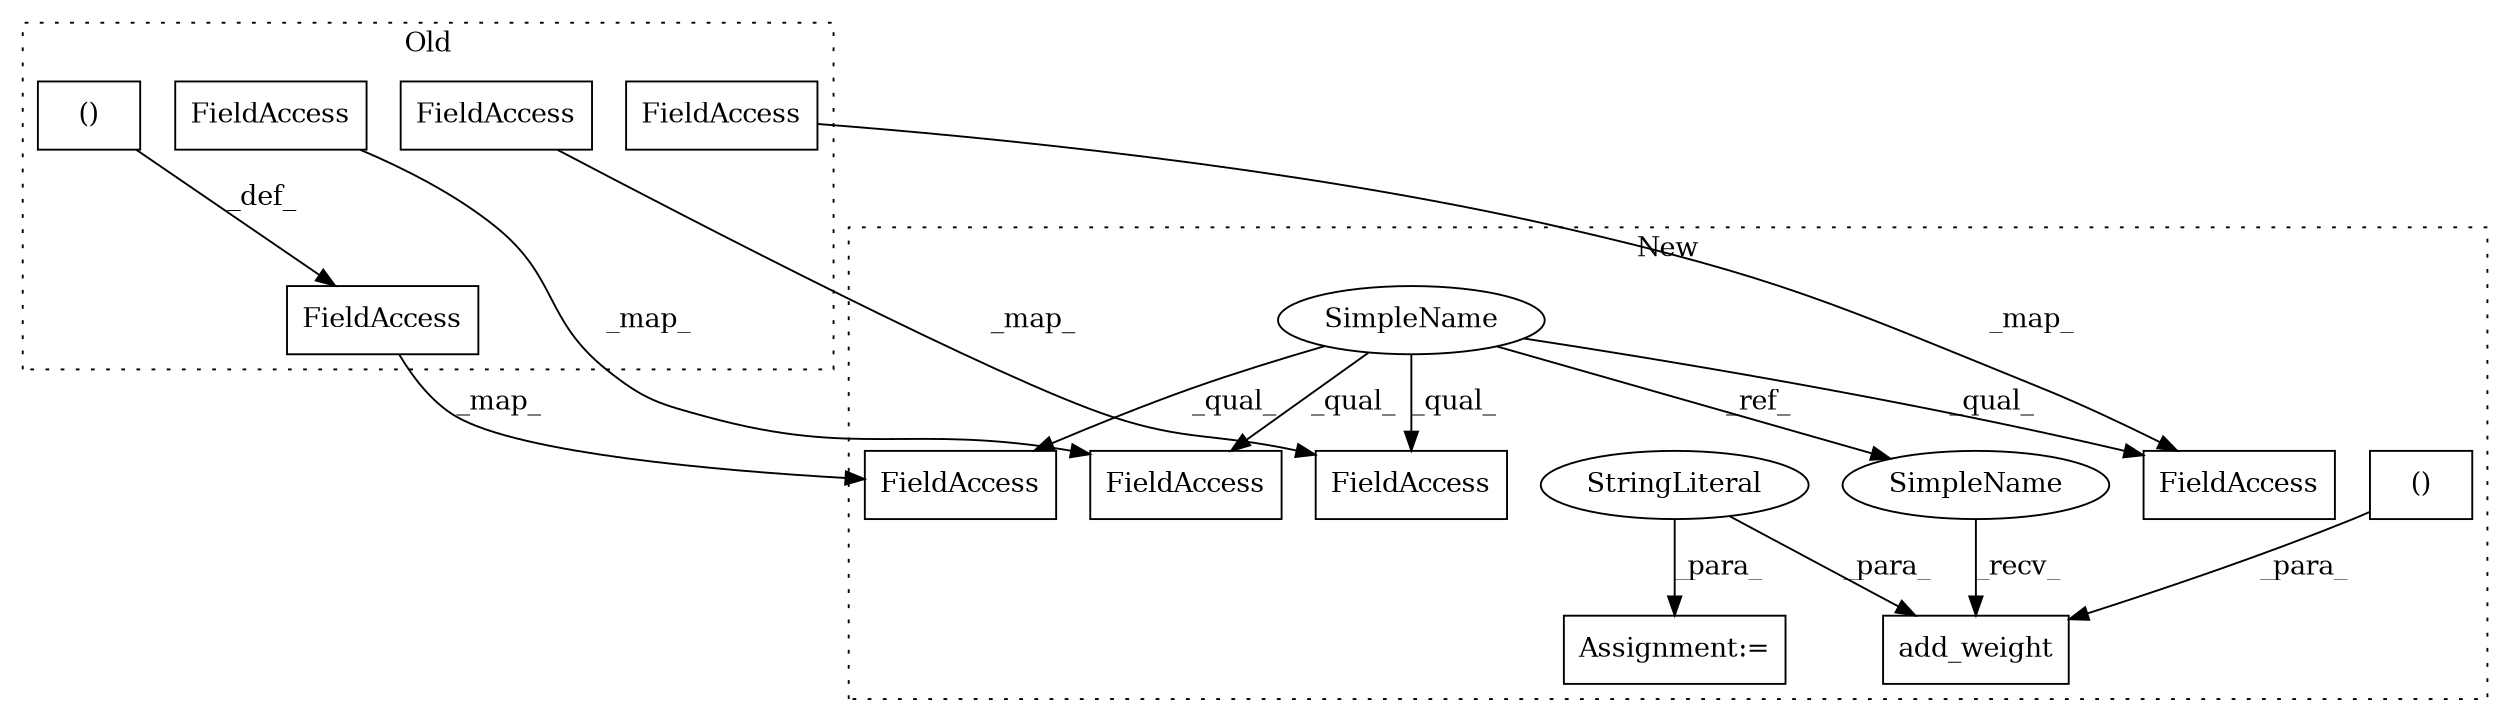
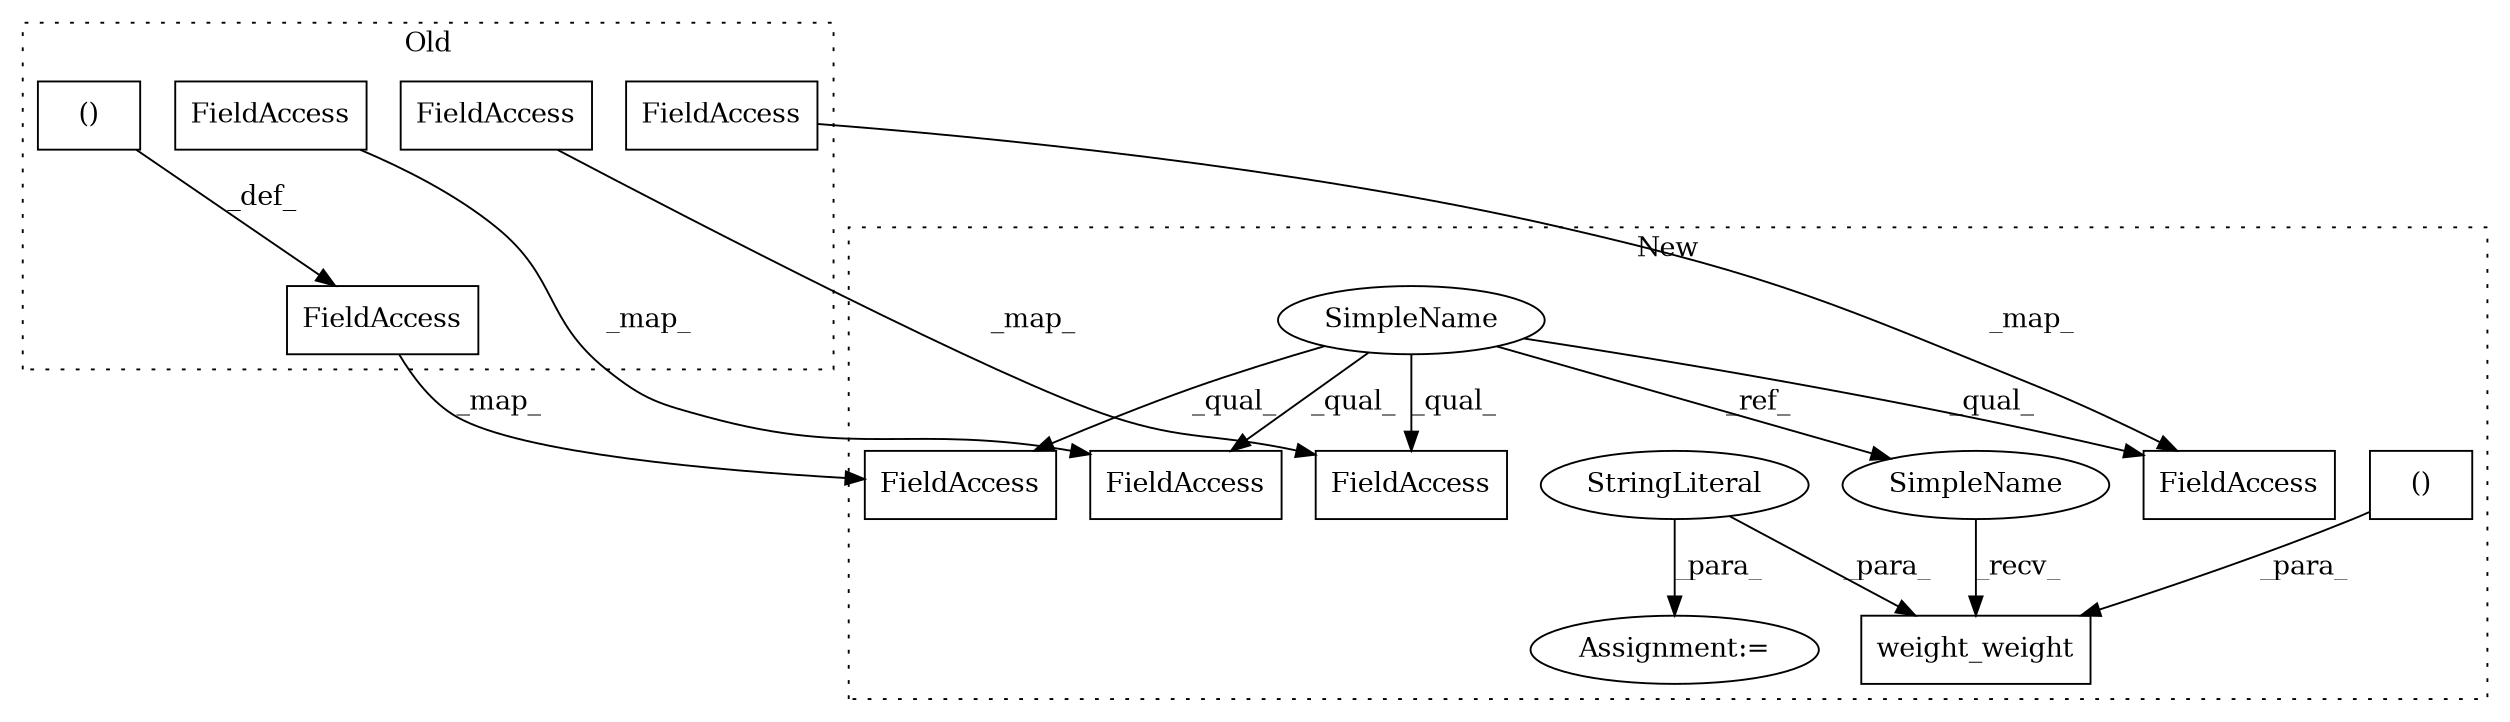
node "Assignment:=": shape box -> ellipse
node "add_weight": label "add_weight" -> "weight_weight"
